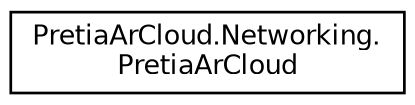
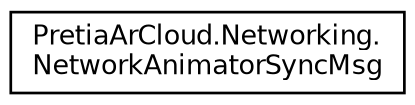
node "PretiaArCloud.Networking. PretiaArCloud": label "PretiaArCloud.Networking. PretiaArCloud" -> "PretiaArCloud.Networking. NetworkAnimatorSyncMsg"
